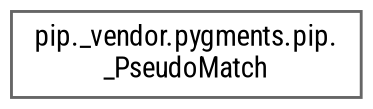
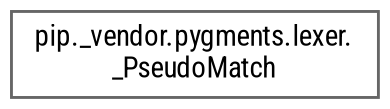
node "pip._vendor.pygments.pip. _PseudoMatch": label "pip._vendor.pygments.pip. _PseudoMatch" -> "pip._vendor.pygments.lexer. _PseudoMatch"
